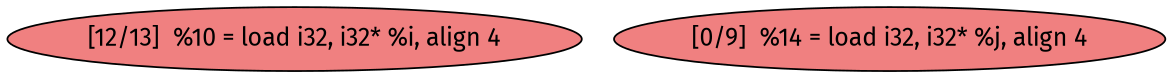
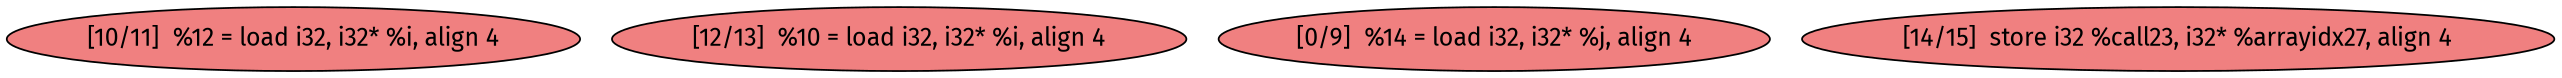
node "[10/11]  %12 = load i32, i32* %i, align 4": added
node "[14/15]  store i32 %call23, i32* %arrayidx27, align 4": added
